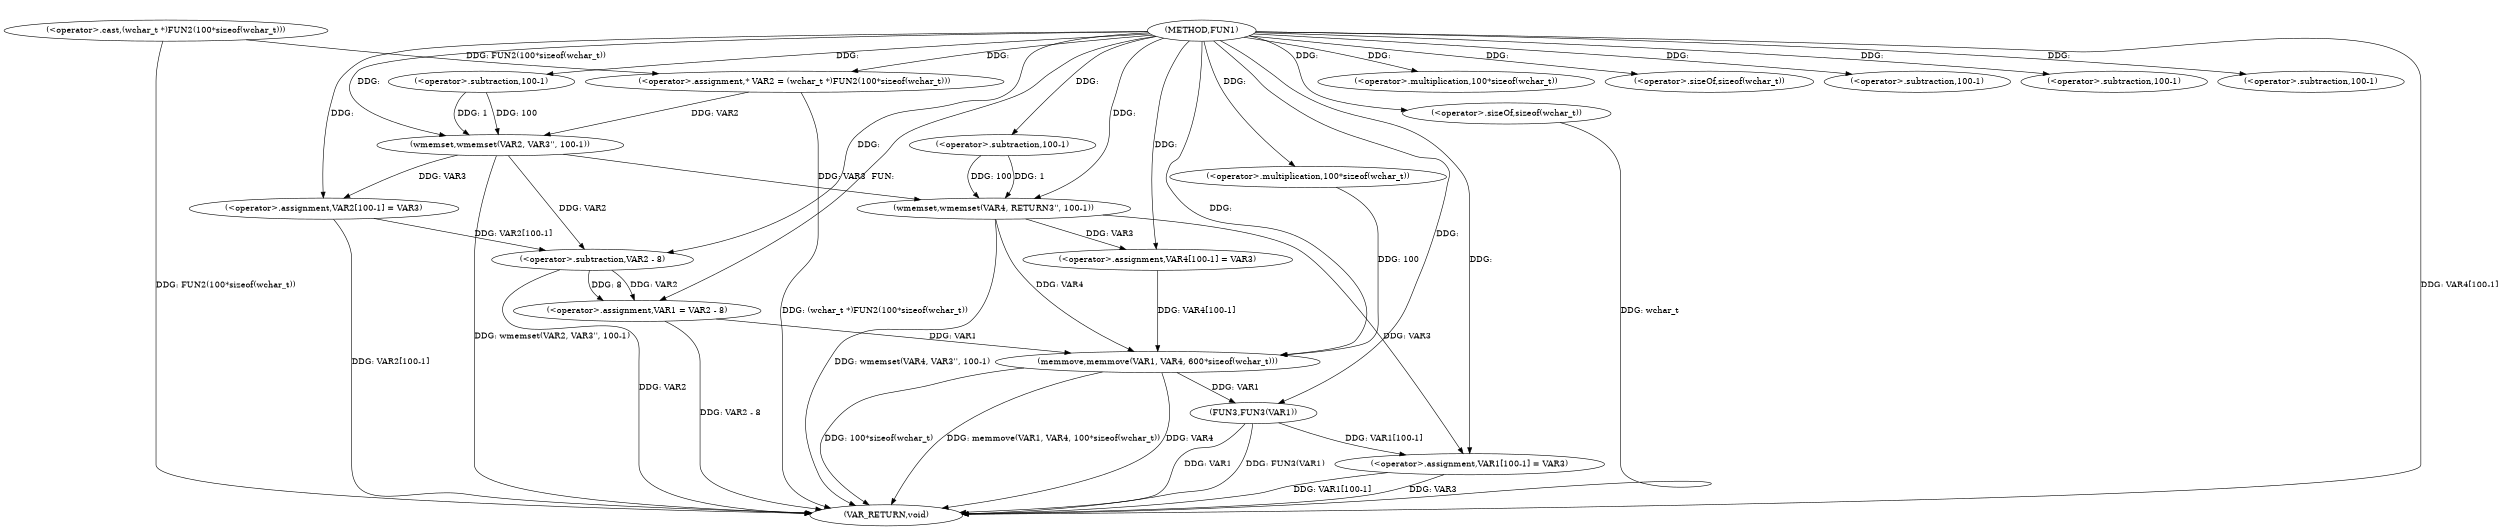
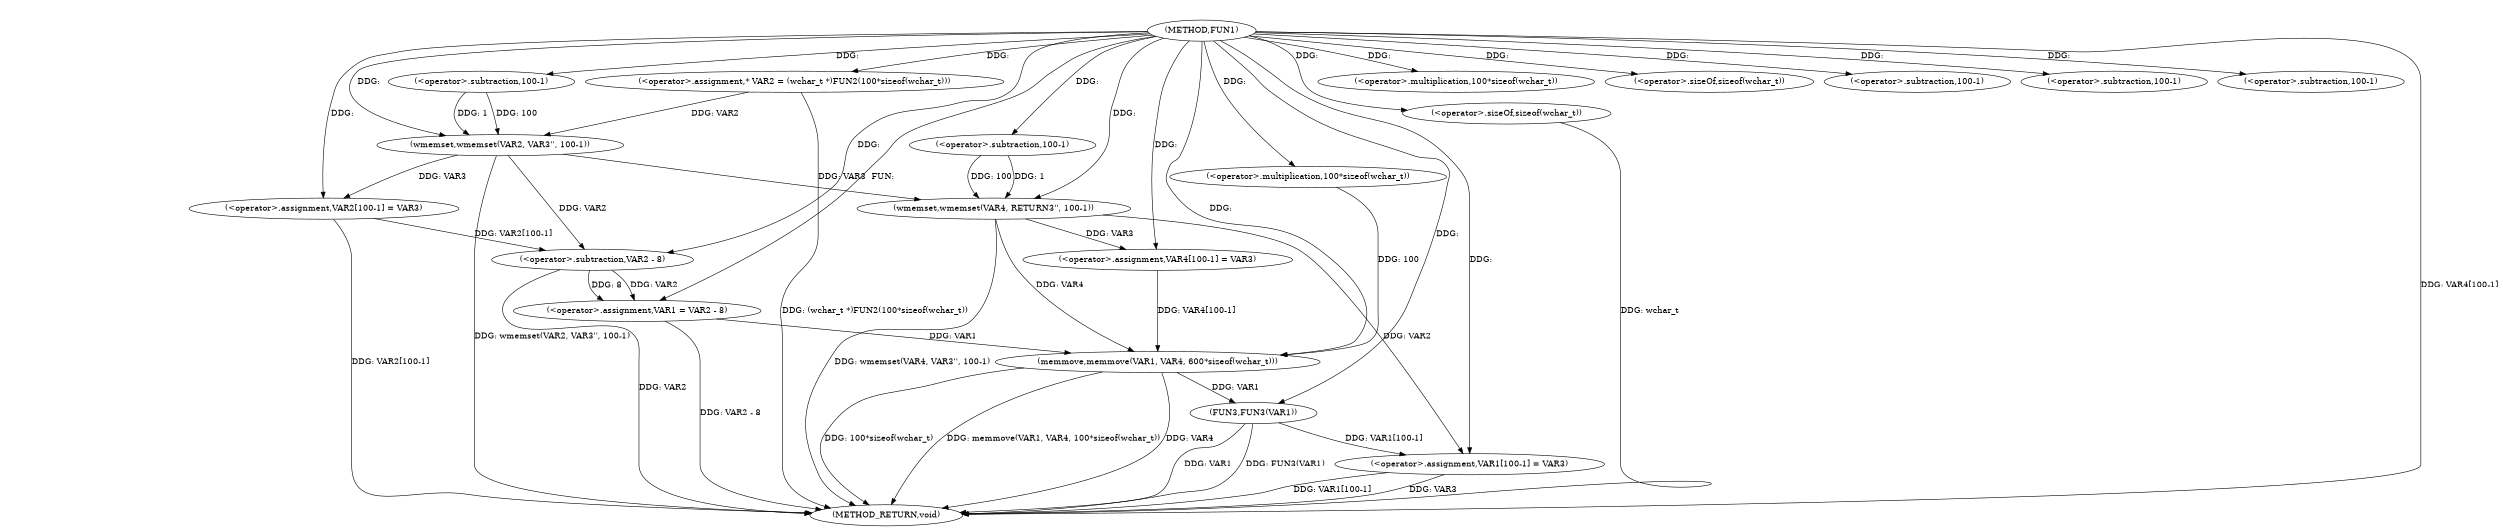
node "(<operator>.cast,(wchar_t *)FUN2(100*sizeof(wchar_t)))": removed
edge "(wmemset,wmemset(VAR4, RETURN3'', 100-1))" -> "(<operator>.assignment,VAR1[100-1] = VAR3)": label "DDG: VAR3" -> "DDG: VAR2"
node "(VAR_RETURN,void)": label "(VAR_RETURN,void)" -> "(METHOD_RETURN,void)"
